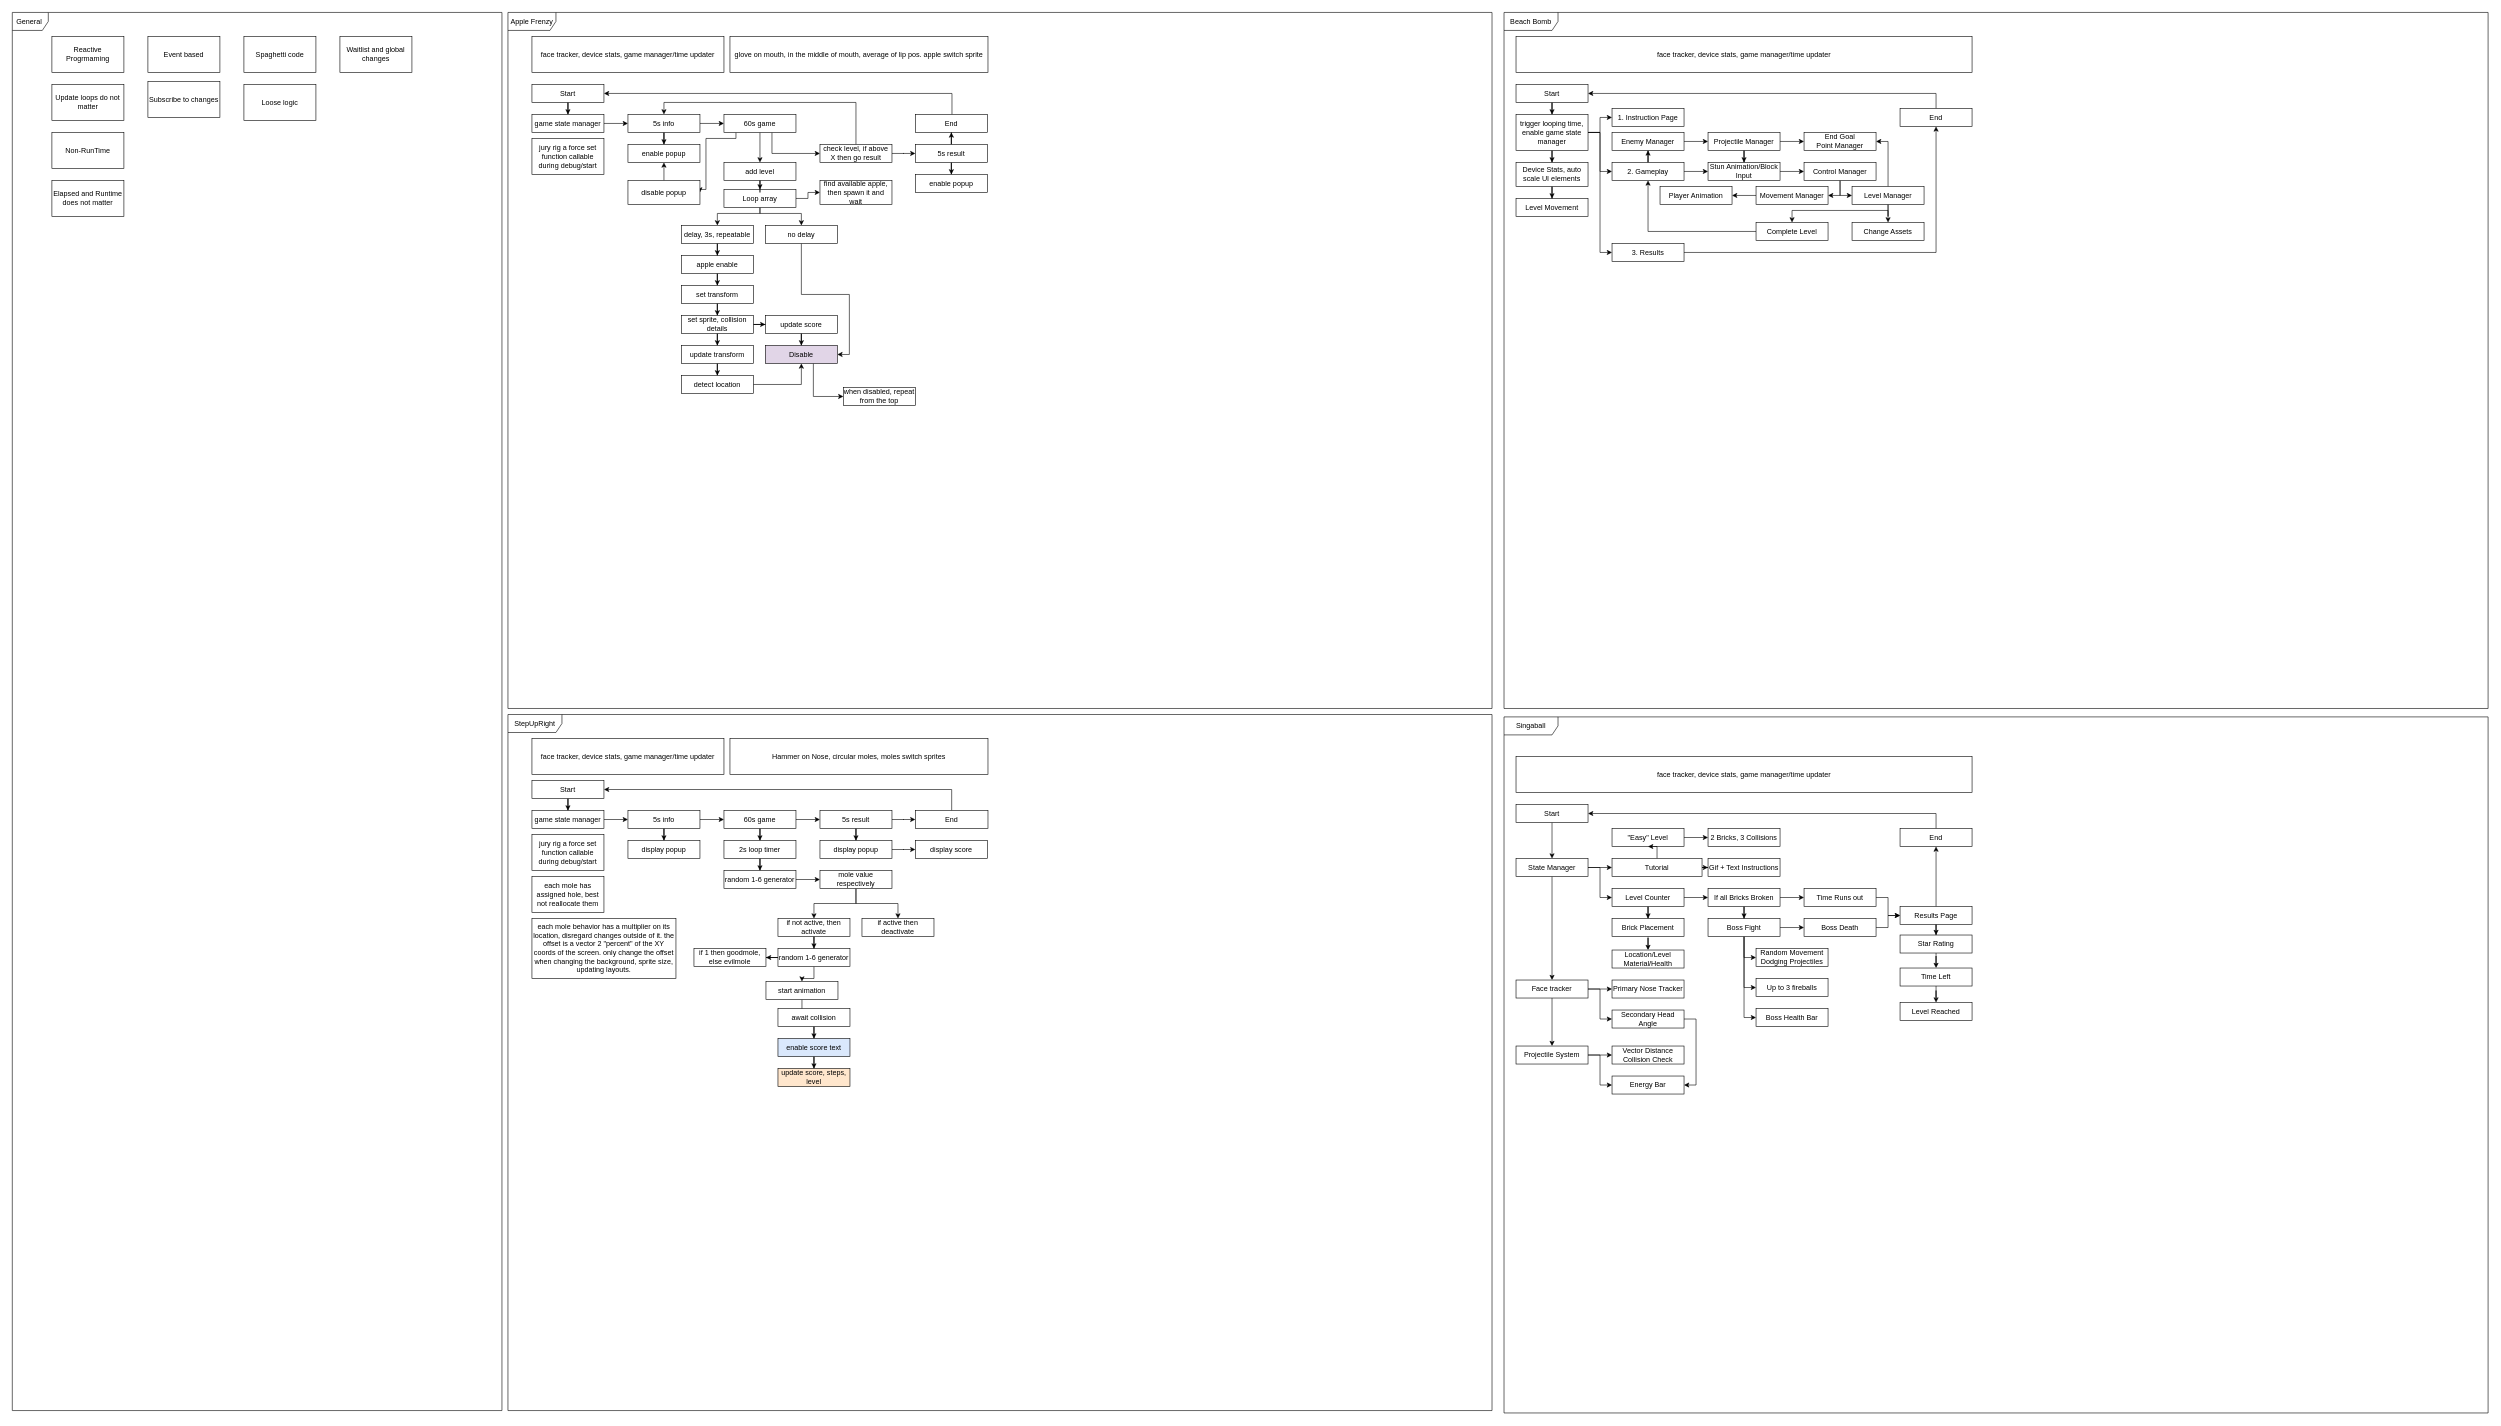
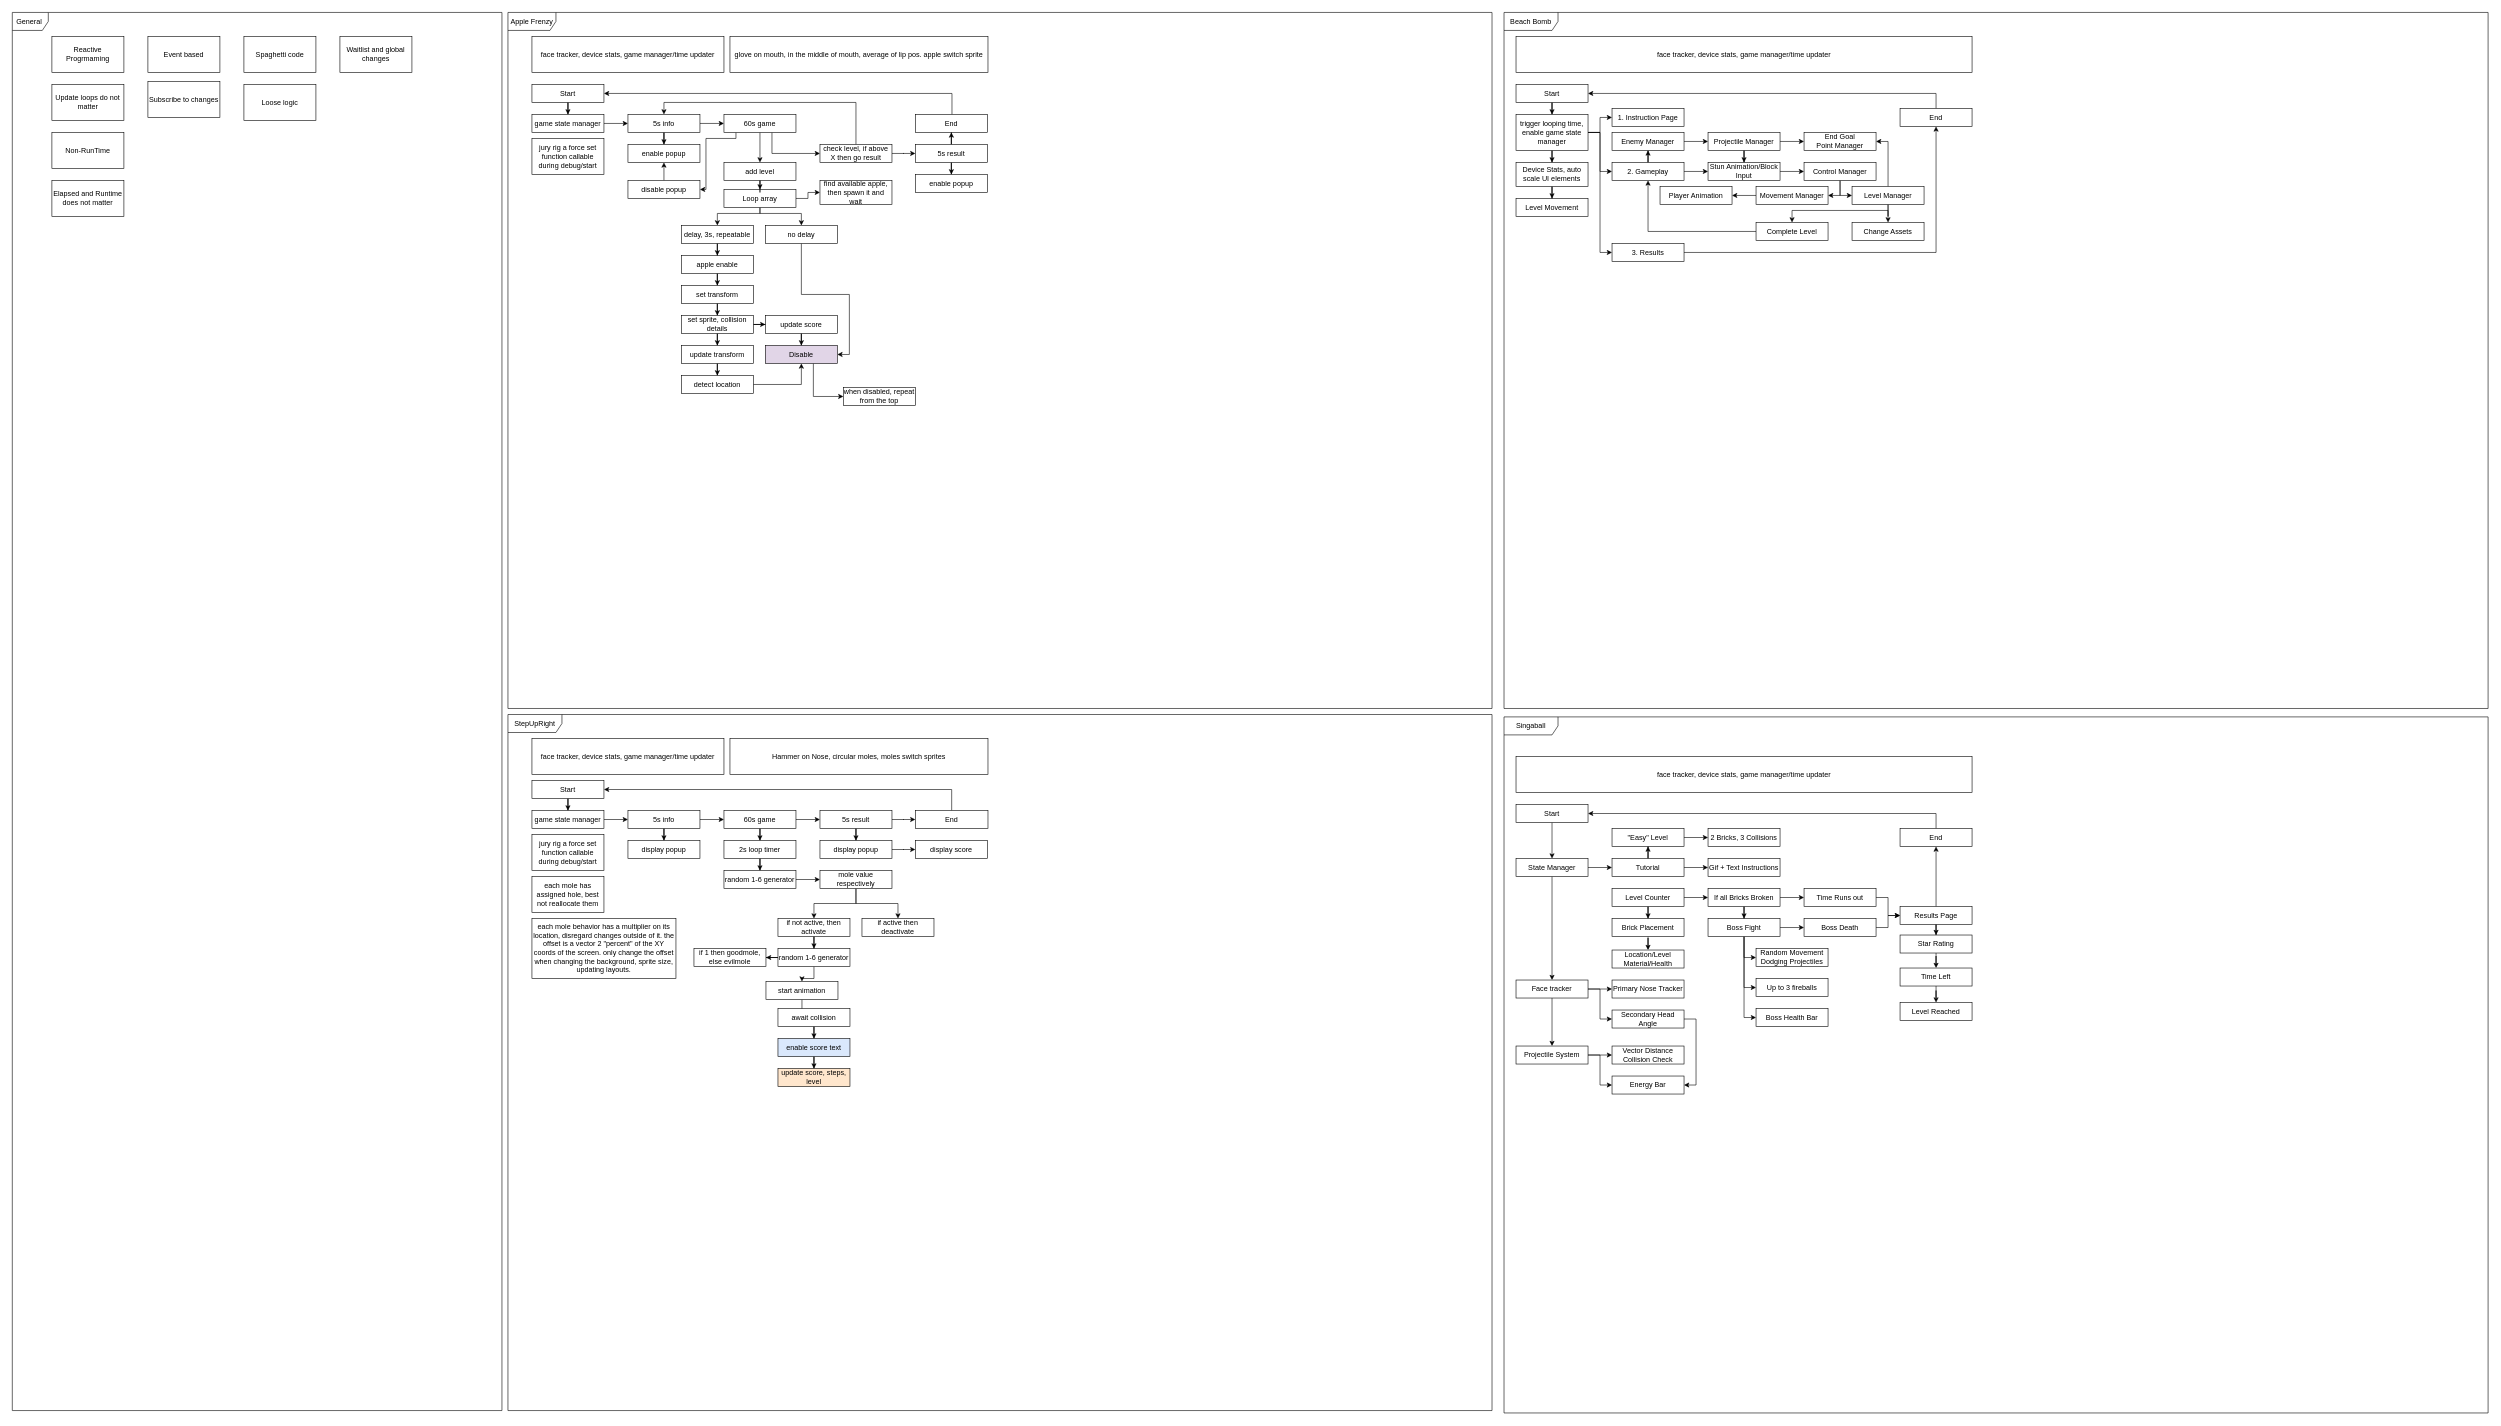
node "disable popup": size 72x24 -> 72x18
node "Tutorial": size 90x18 -> 72x18
edge "State Manager" -> "Level Counter": removed
